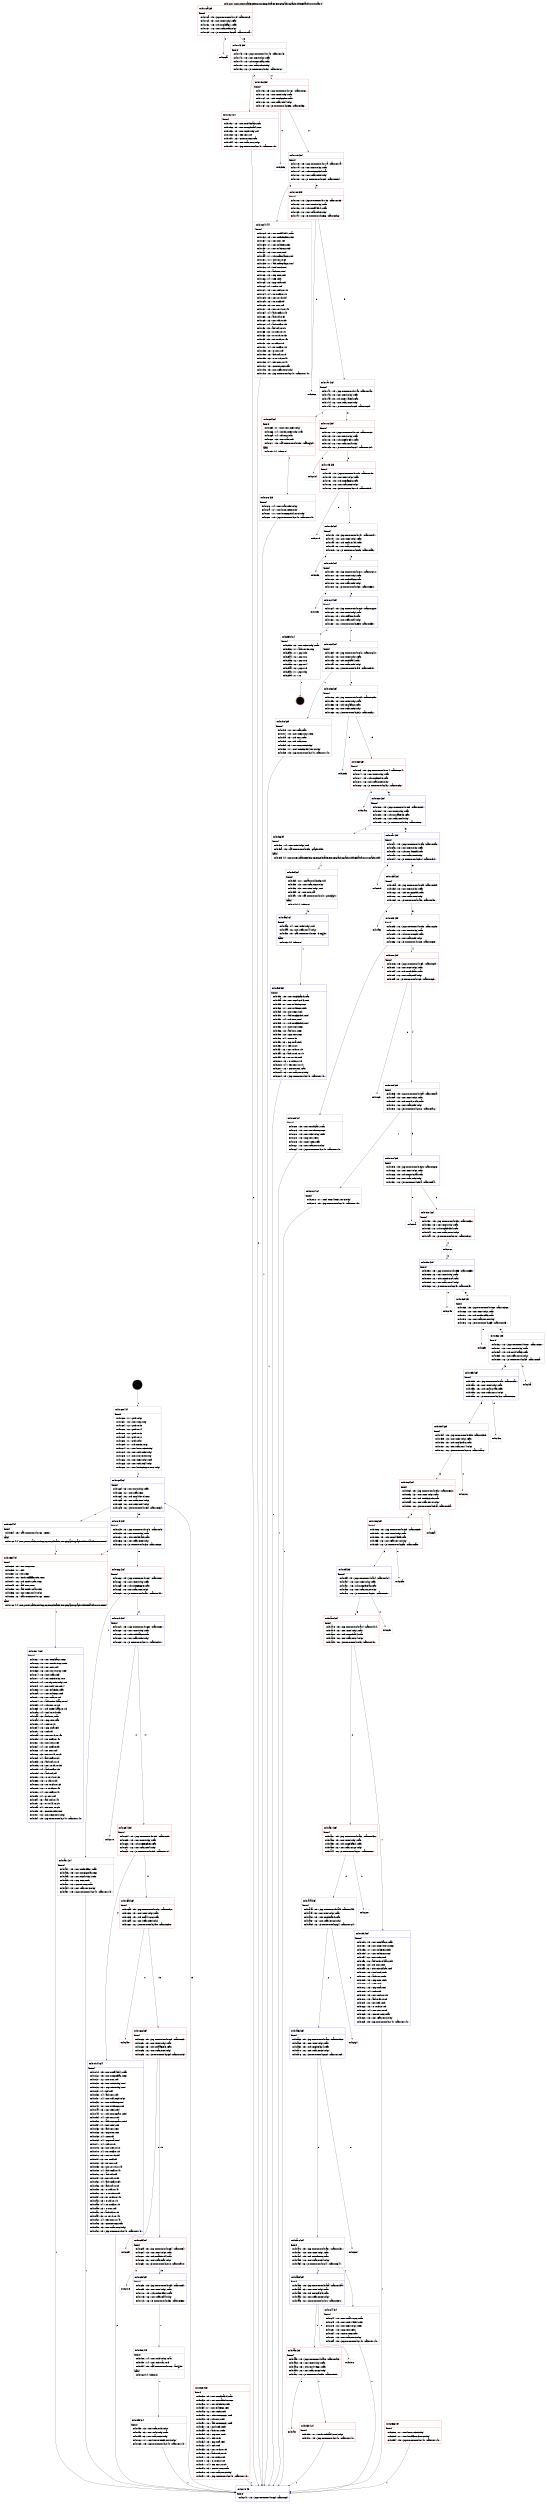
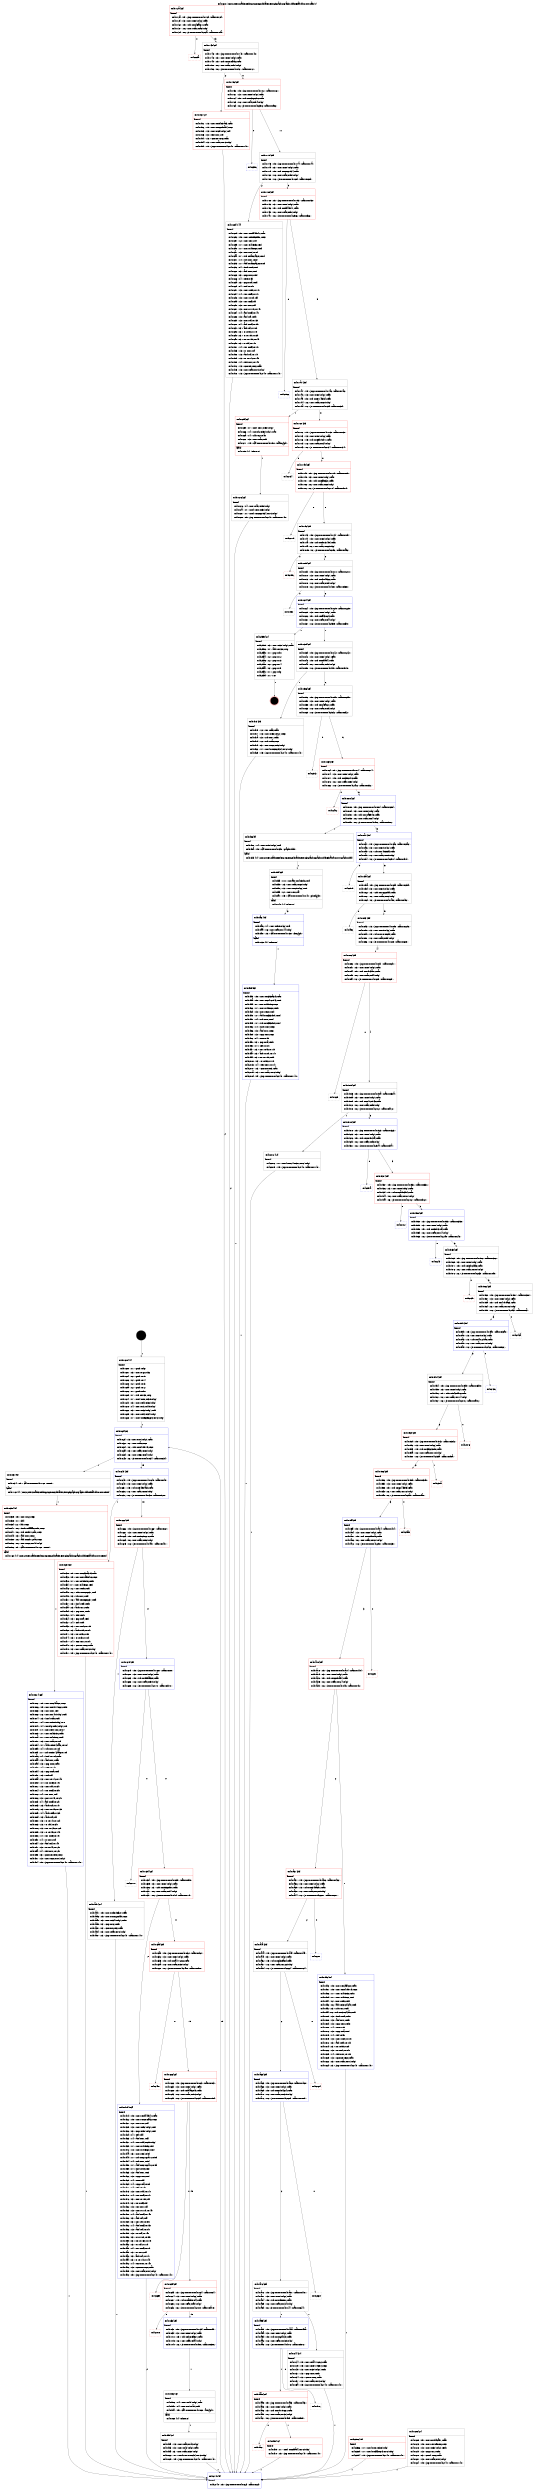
edge "0x4018d3 [25]" -> "0x401c0e [27]": removed, label "1"
edge "0x402102" -> "0x401950 [25]": now "0x401937 [25]" -> "0x401950 [25]"
edge "0x401649 [25]" -> "0x401e39 [40]": now "0x401649 [25]" -> "0x401f2e [88]"
